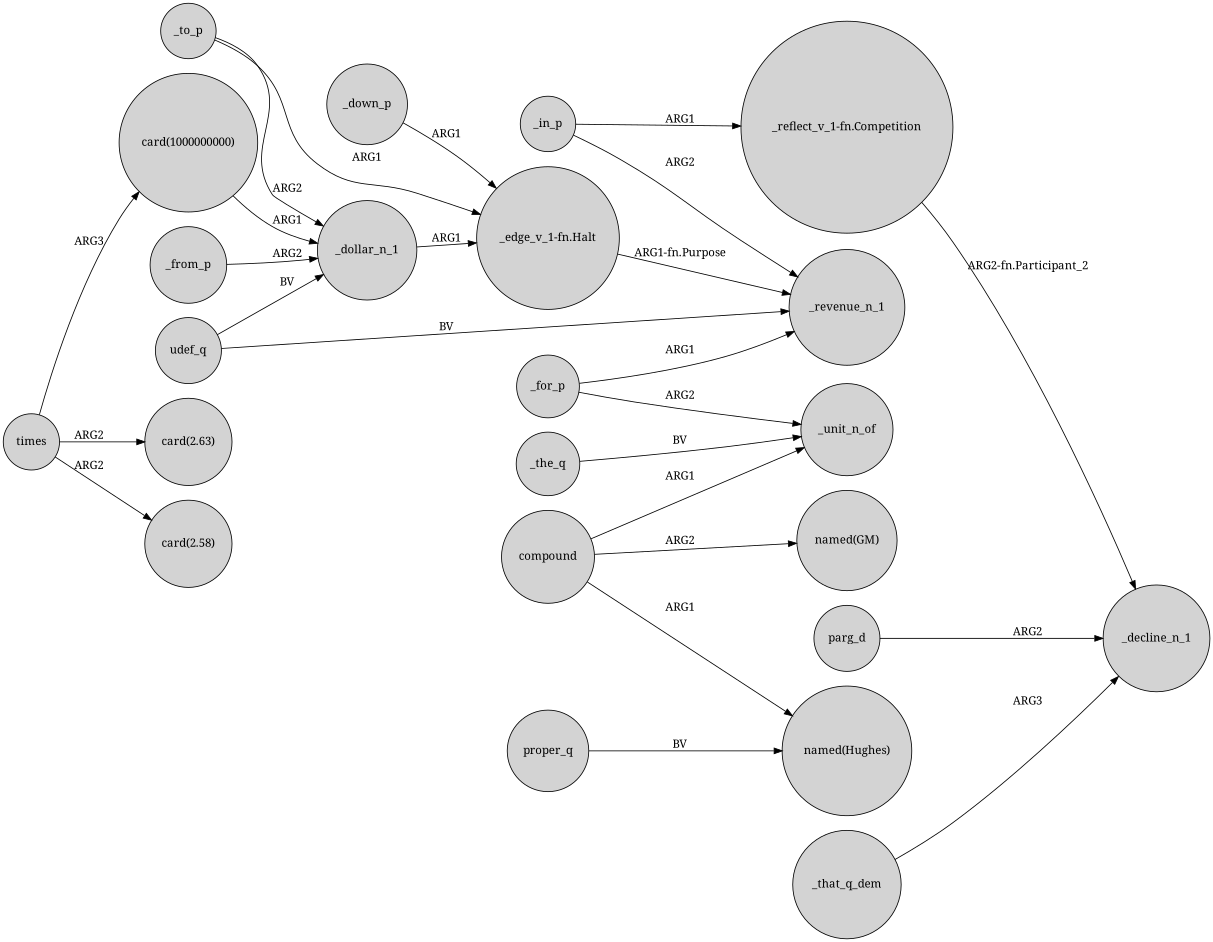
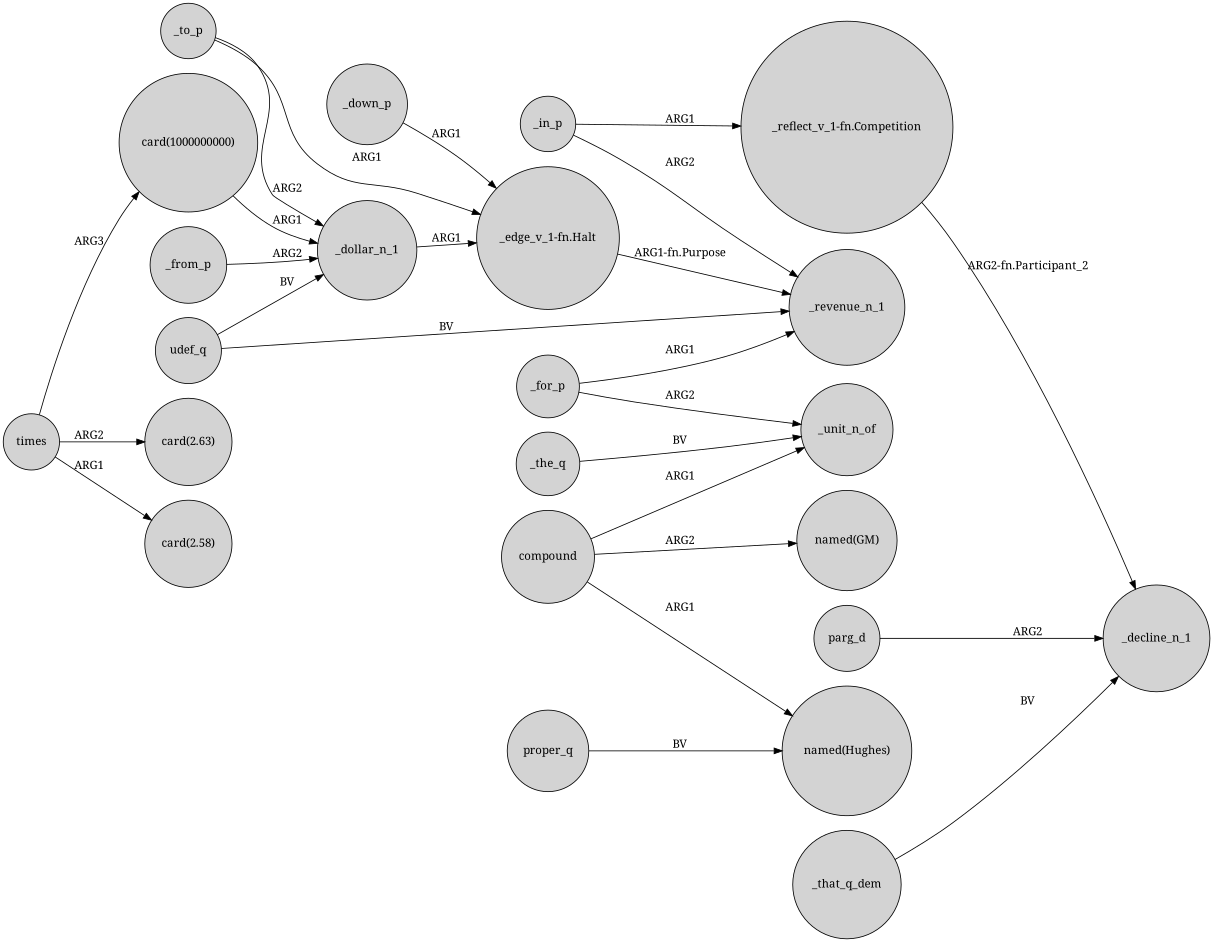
edge "times" -> "card(2.58)": label "ARG2" -> "ARG1"
edge "_that_q_dem" -> "_decline_n_1": label "ARG3" -> "BV"
